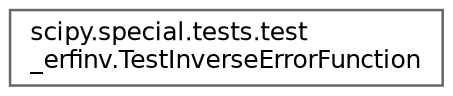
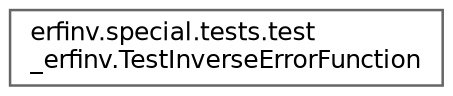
node "scipy.special.tests.test _erfinv.TestInverseErrorFunction": label "scipy.special.tests.test _erfinv.TestInverseErrorFunction" -> "erfinv.special.tests.test _erfinv.TestInverseErrorFunction"
